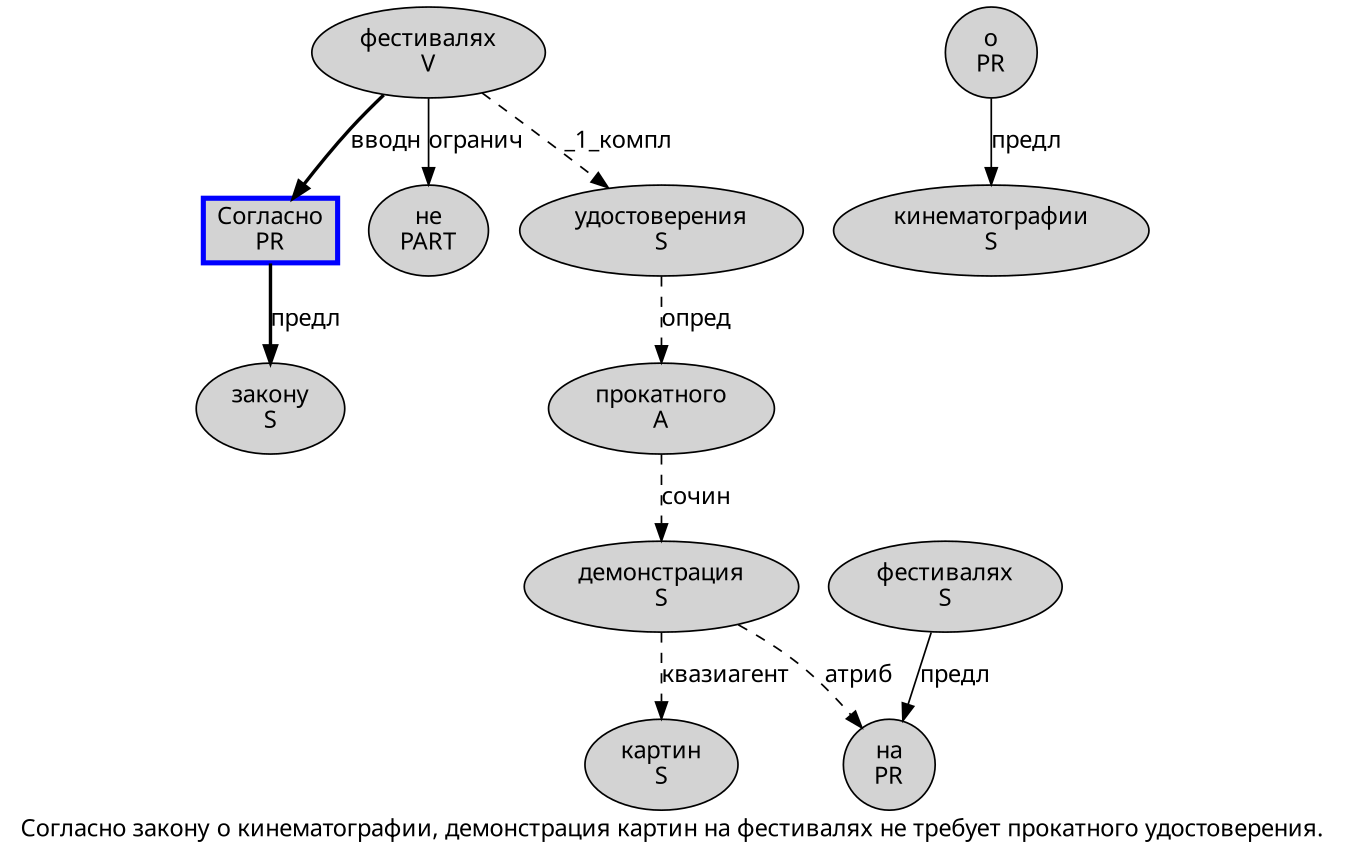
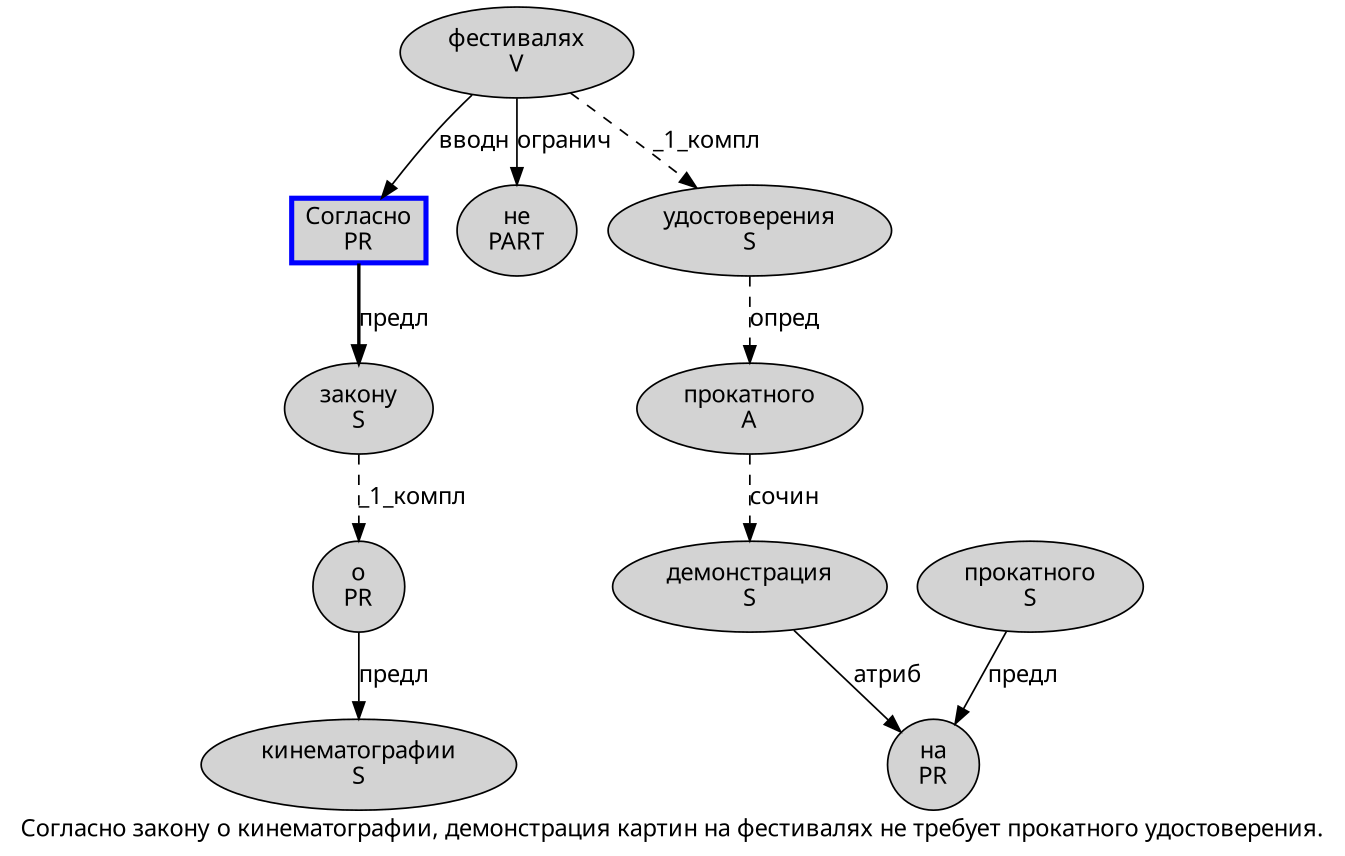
edge "фестивалях V" -> "Согласно PR": style bold -> solid
edge "закону S" -> "о PR": added, label "_1_компл"
node "фестивалях S": label "фестивалях S" -> "прокатного S"
edge "демонстрация S" -> "на PR": style dashed -> solid
node "картин S": removed
